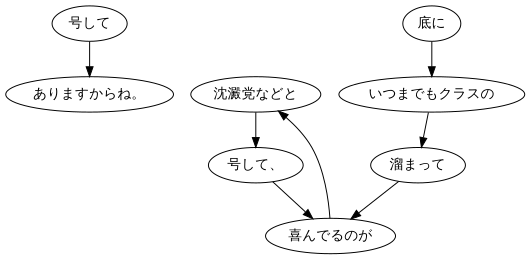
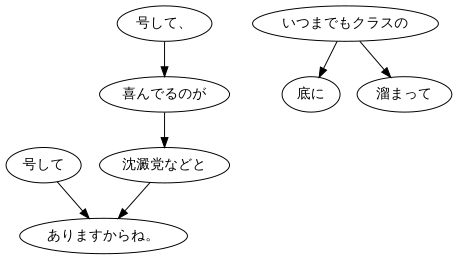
edge "底に" -> "いつまでもクラスの": reversed
edge "沈澱党などと" -> "号して、": now "沈澱党などと" -> "ありますからね。"
edge "溜まって" -> "喜んでるのが": removed
